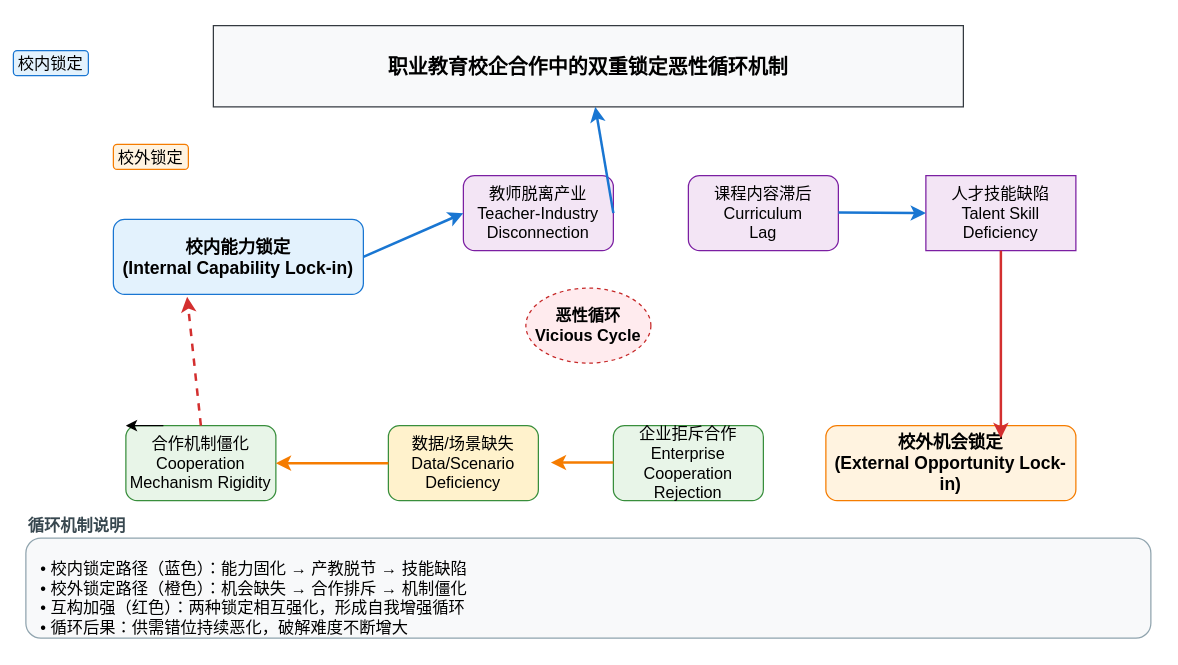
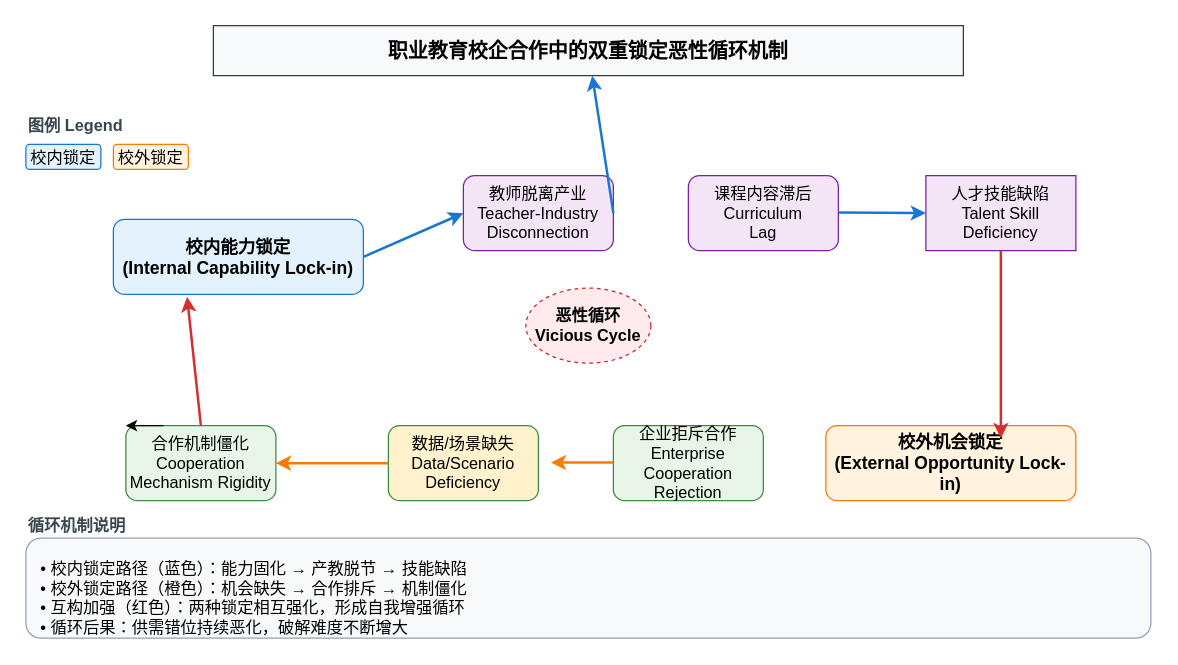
node "校内锁定": moved (51, 63) -> (63, 157)
node "职业教育校企合作中的双重锁定恶性循环机制": size 750x81 -> 750x50
node "图例 Legend": added
edge "合作机制僵化 Cooperation Mechanism Rigidity" -> "校内能力锁定 (Internal Capability Lock-in)": style dashed -> solid
